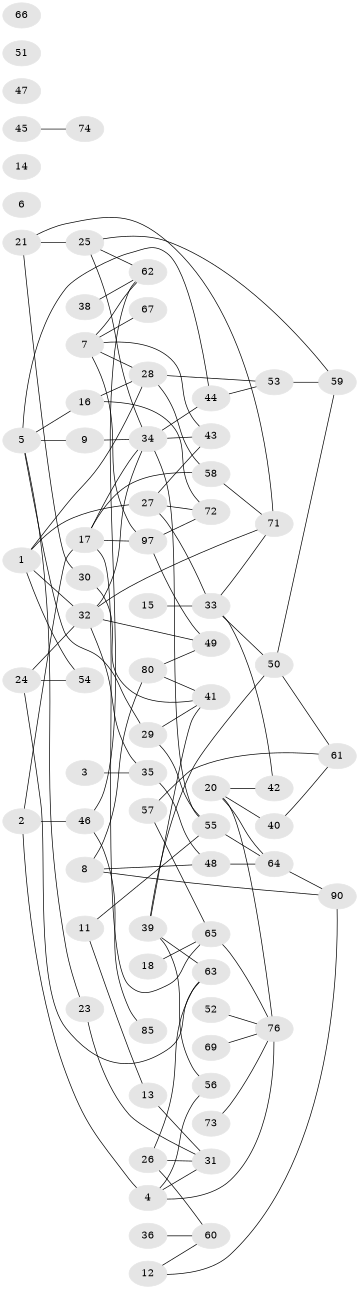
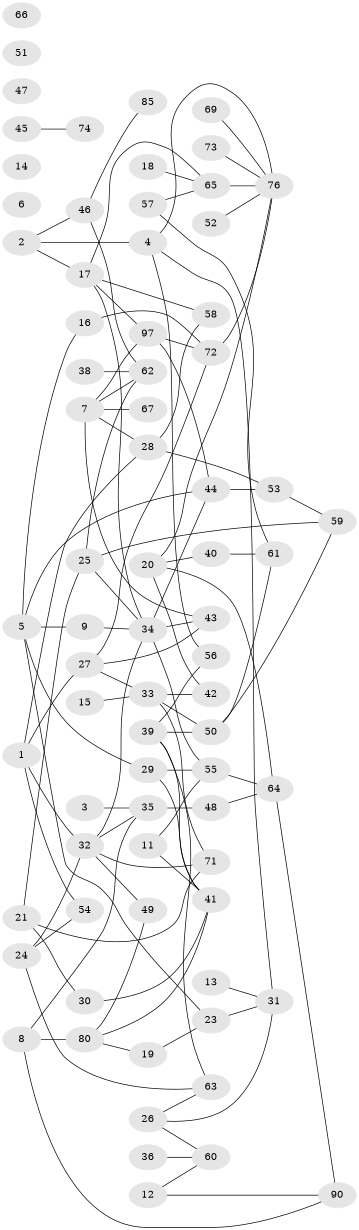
edge "76" -- "72": added
edge "28" -- "16": removed
edge "58" -- "71": removed
edge "97" -- "49": now "97" -- "44"
edge "48" -- "8": now "35" -- "8"
edge "11" -- "13": now "11" -- "41"
node "19": added
